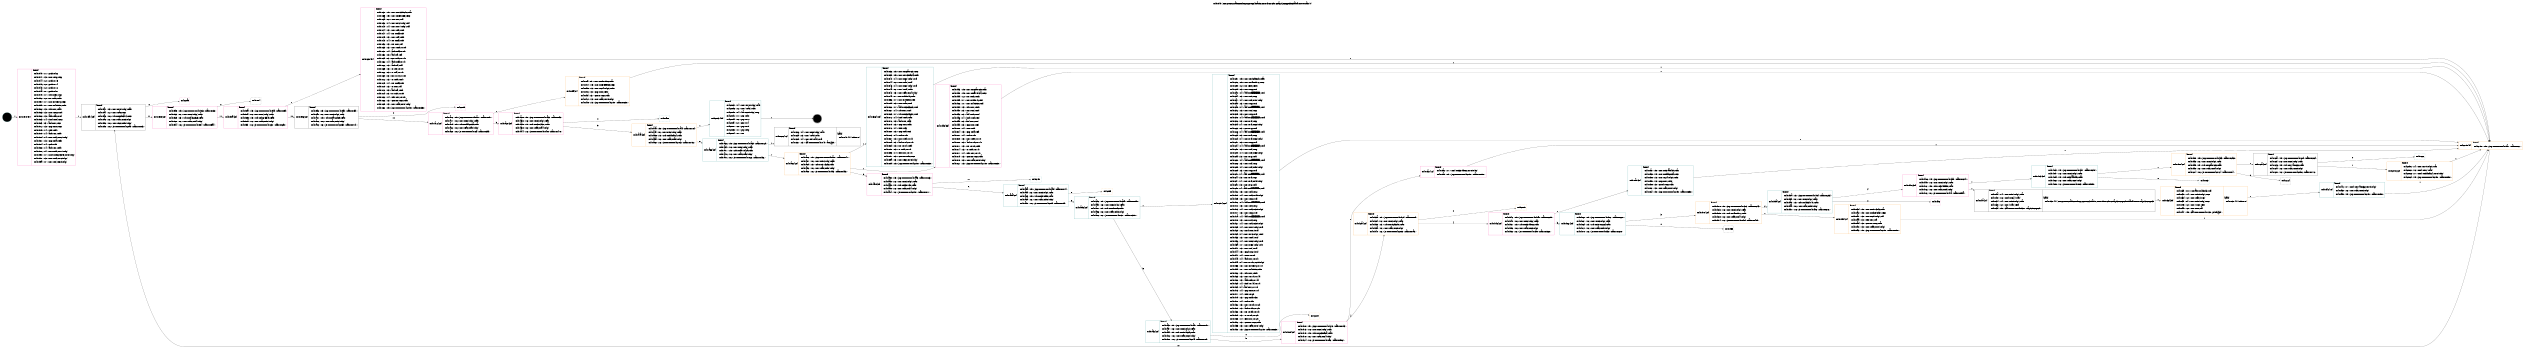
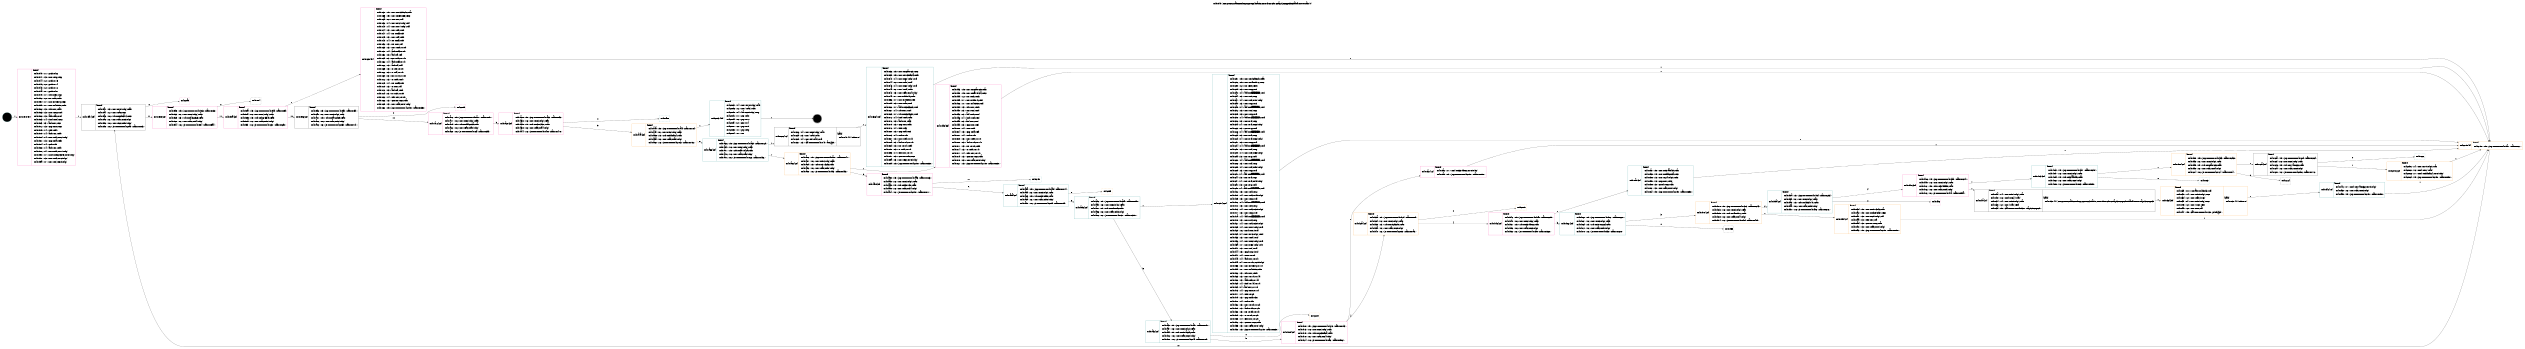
node "0x401eff [27]": removed
edge "0x401a82 [28]" -> "0x401e36 [108]": now "0x401e26 [16]" -> "0x401e36 [108]"
